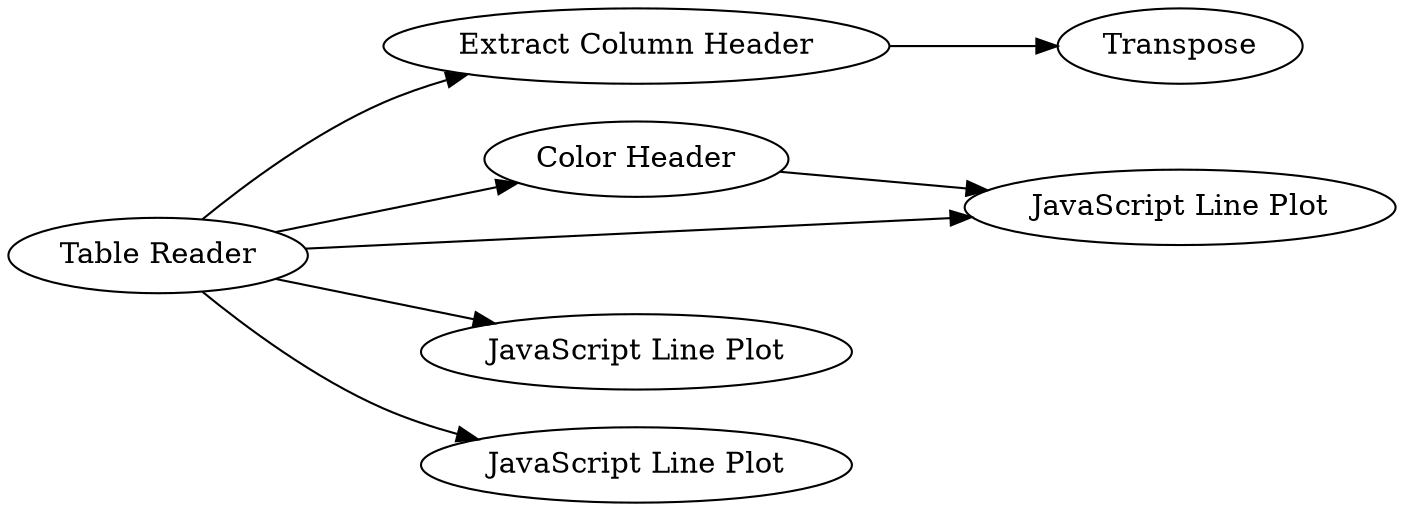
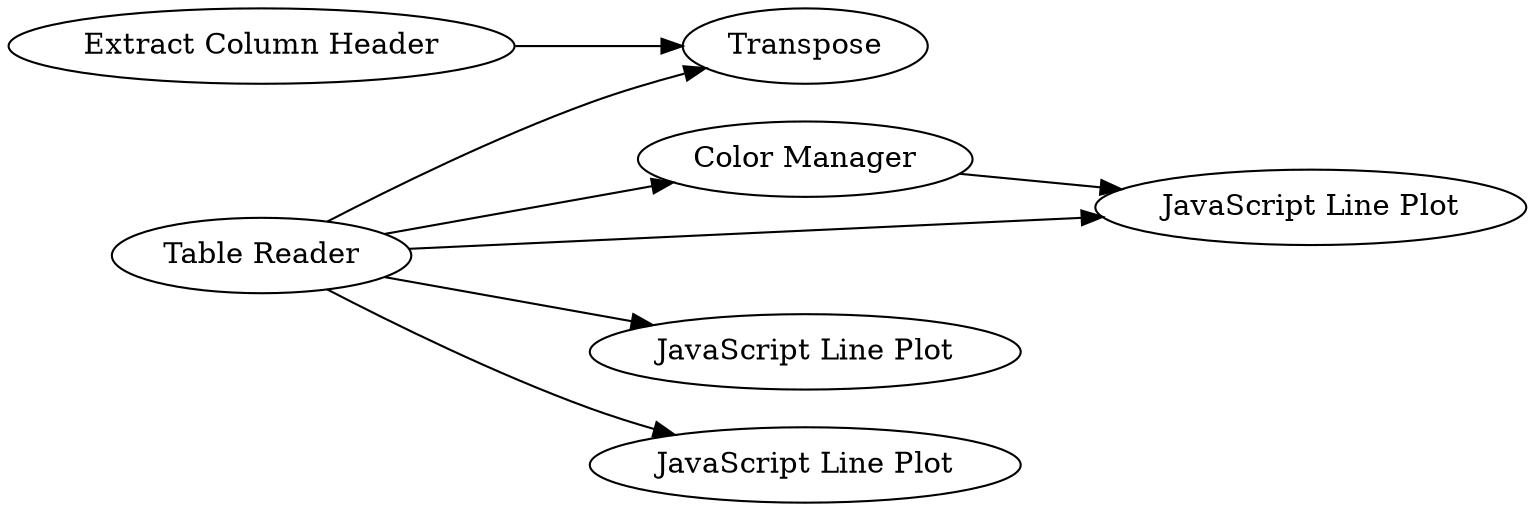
edge "Table Reader" -> "Extract Column Header": now "Table Reader" -> "Transpose"
node "Color Header": label "Color Header" -> "Color Manager"
